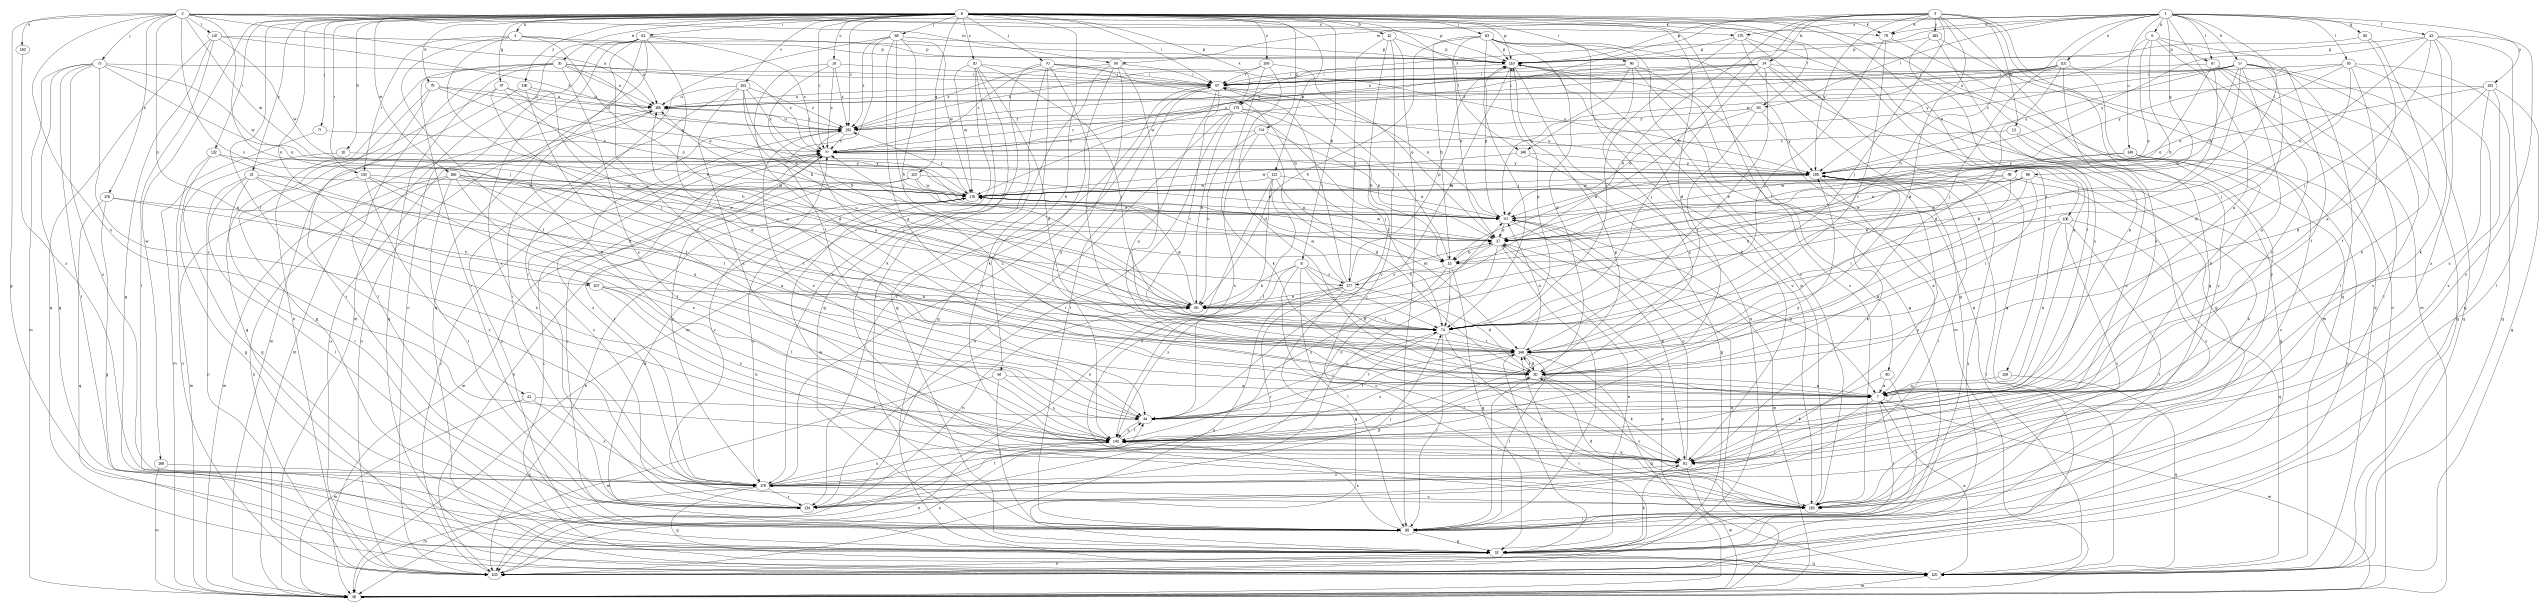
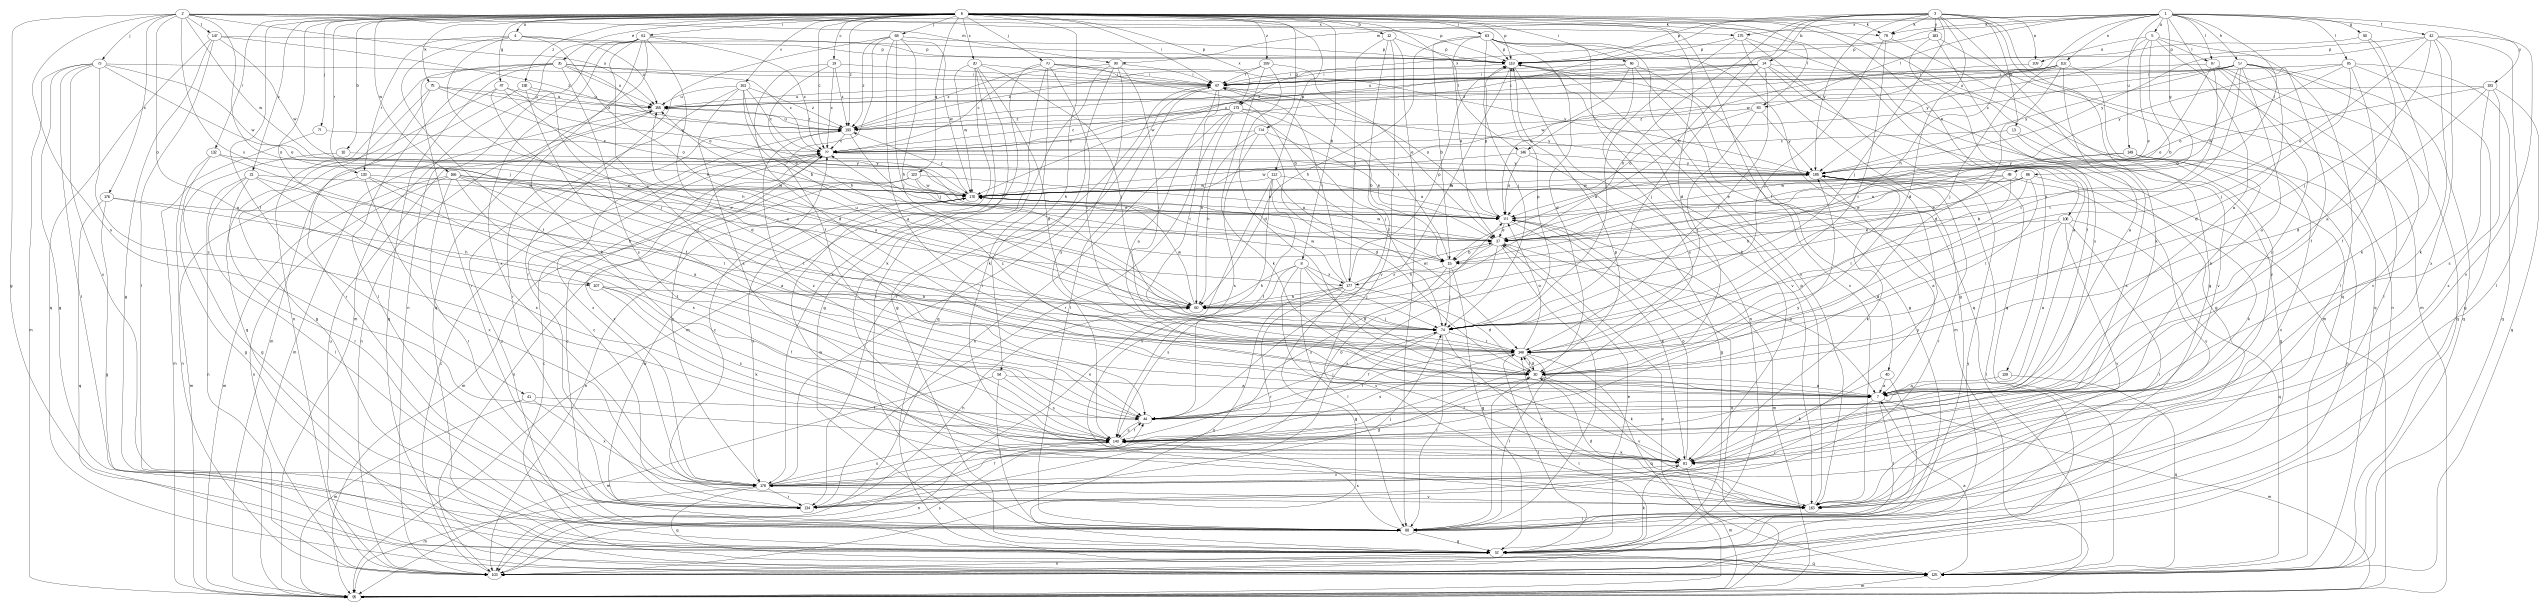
node "162": removed
node "109": added
edge "146" -> "111": added, label "o"
edge "193" -> "74": now "193" -> "15"
node "168": removed
